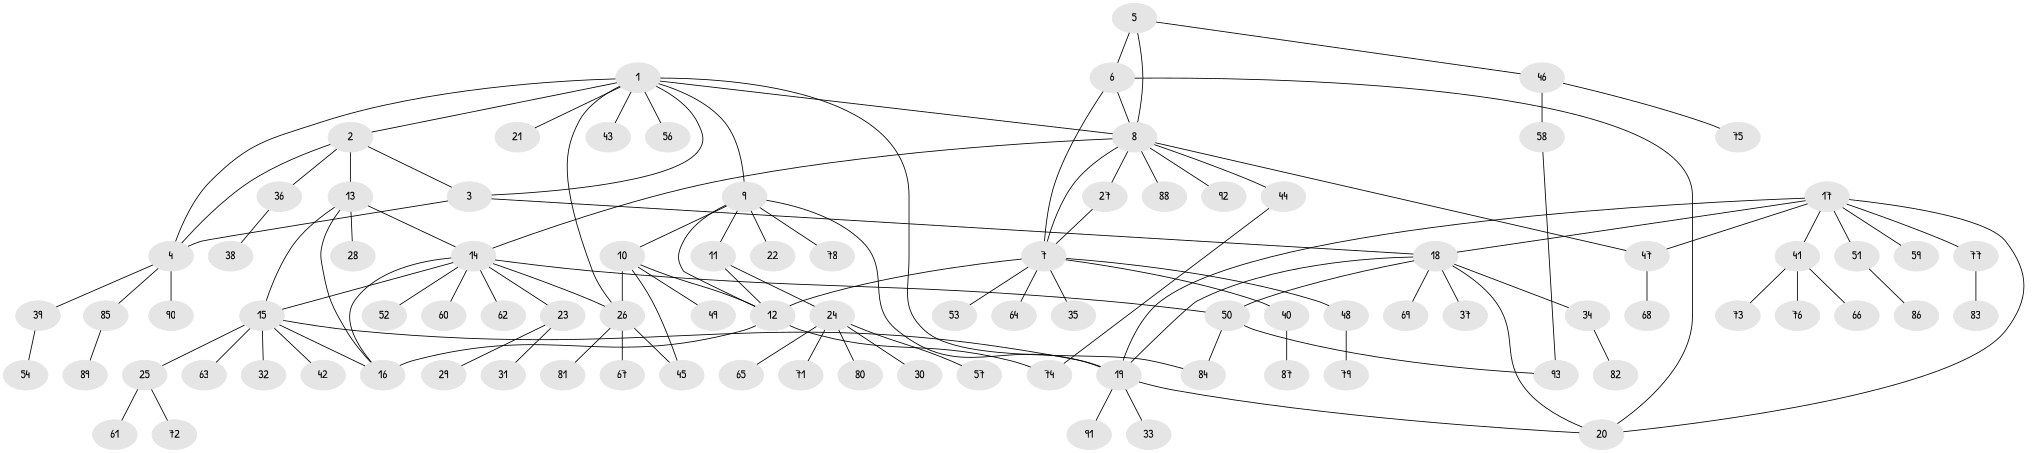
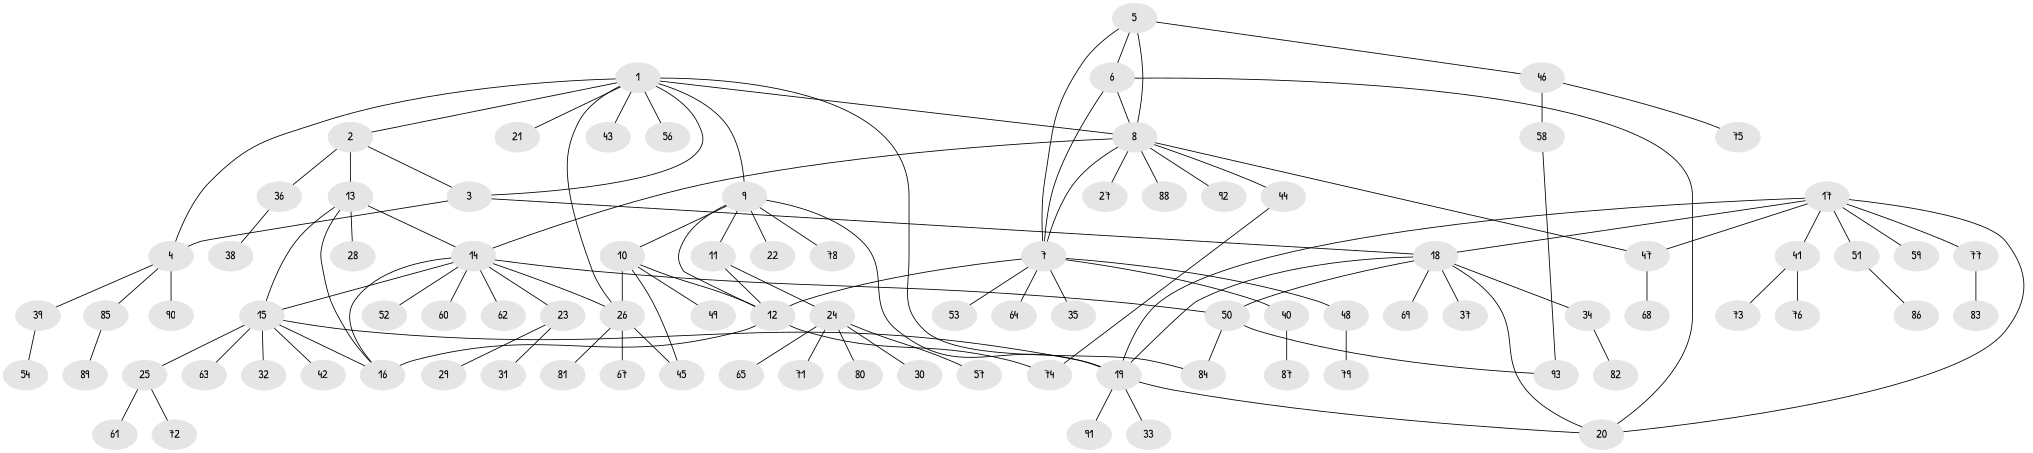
edge "2" -- "4": removed
edge "27" -- "7": now "5" -- "7"
node "66": removed
